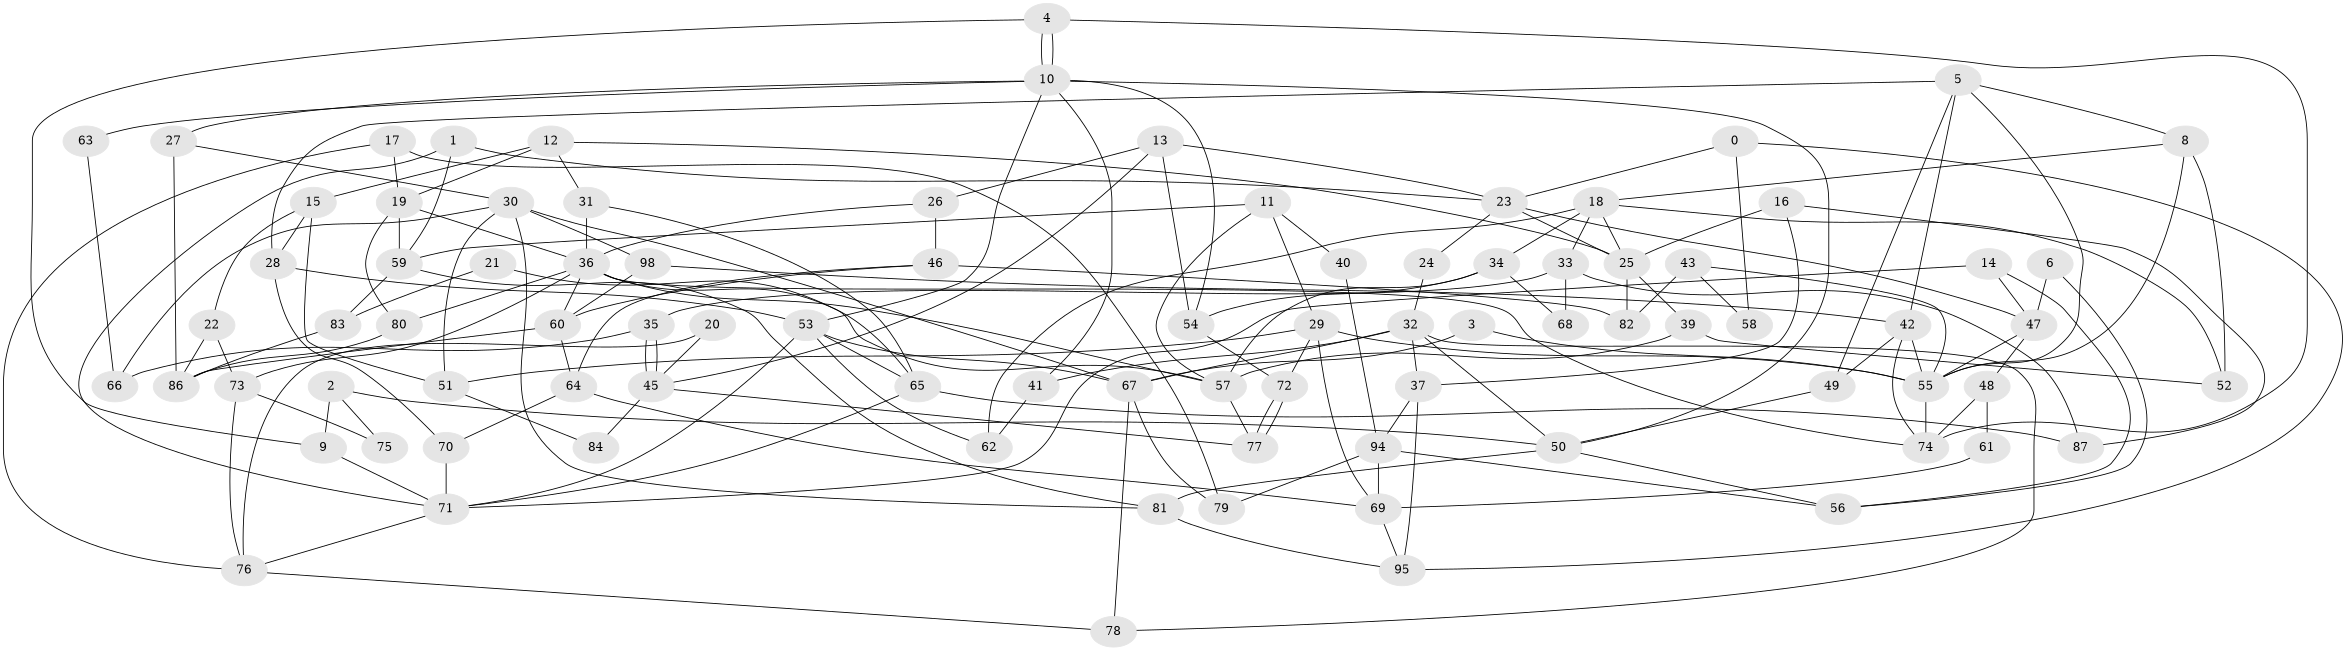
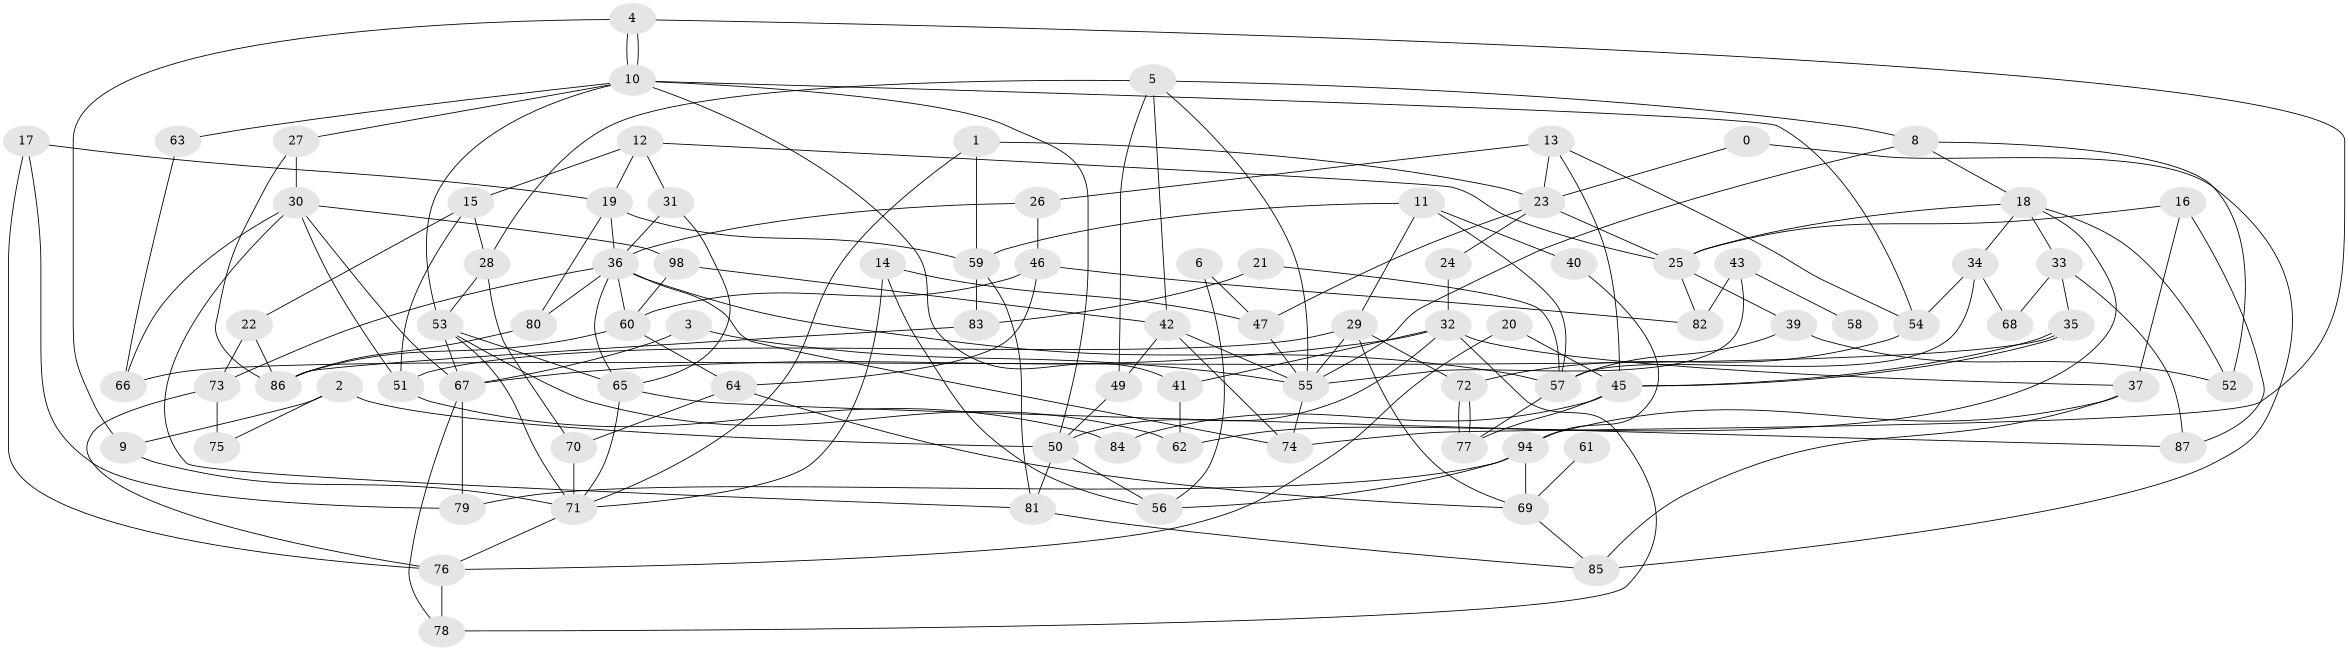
edge "0" -- "58": removed
node "48": removed
node "95": label "95" -> "85"
